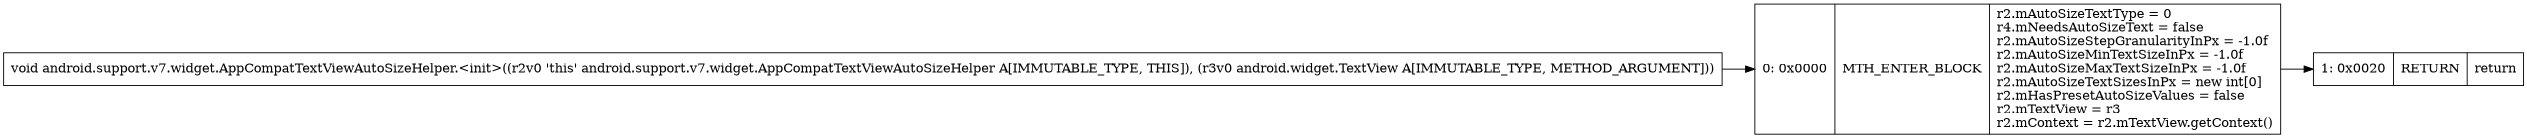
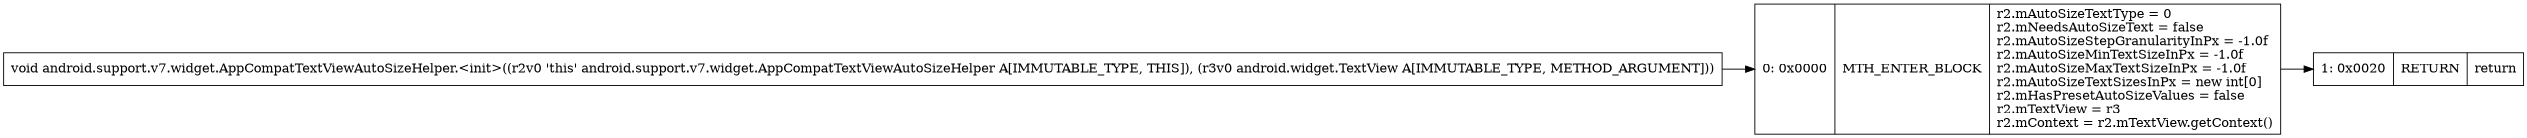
node "0: 0x0000": text "r4.mNeedsAutoSizeText = false" -> "r2.mNeedsAutoSizeText = false"
